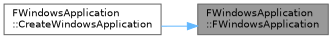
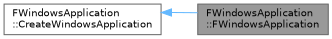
edge "FWindowsApplication ::CreateWindowsApplication" -> "FWindowsApplication ::FWindowsApplication": reversed
